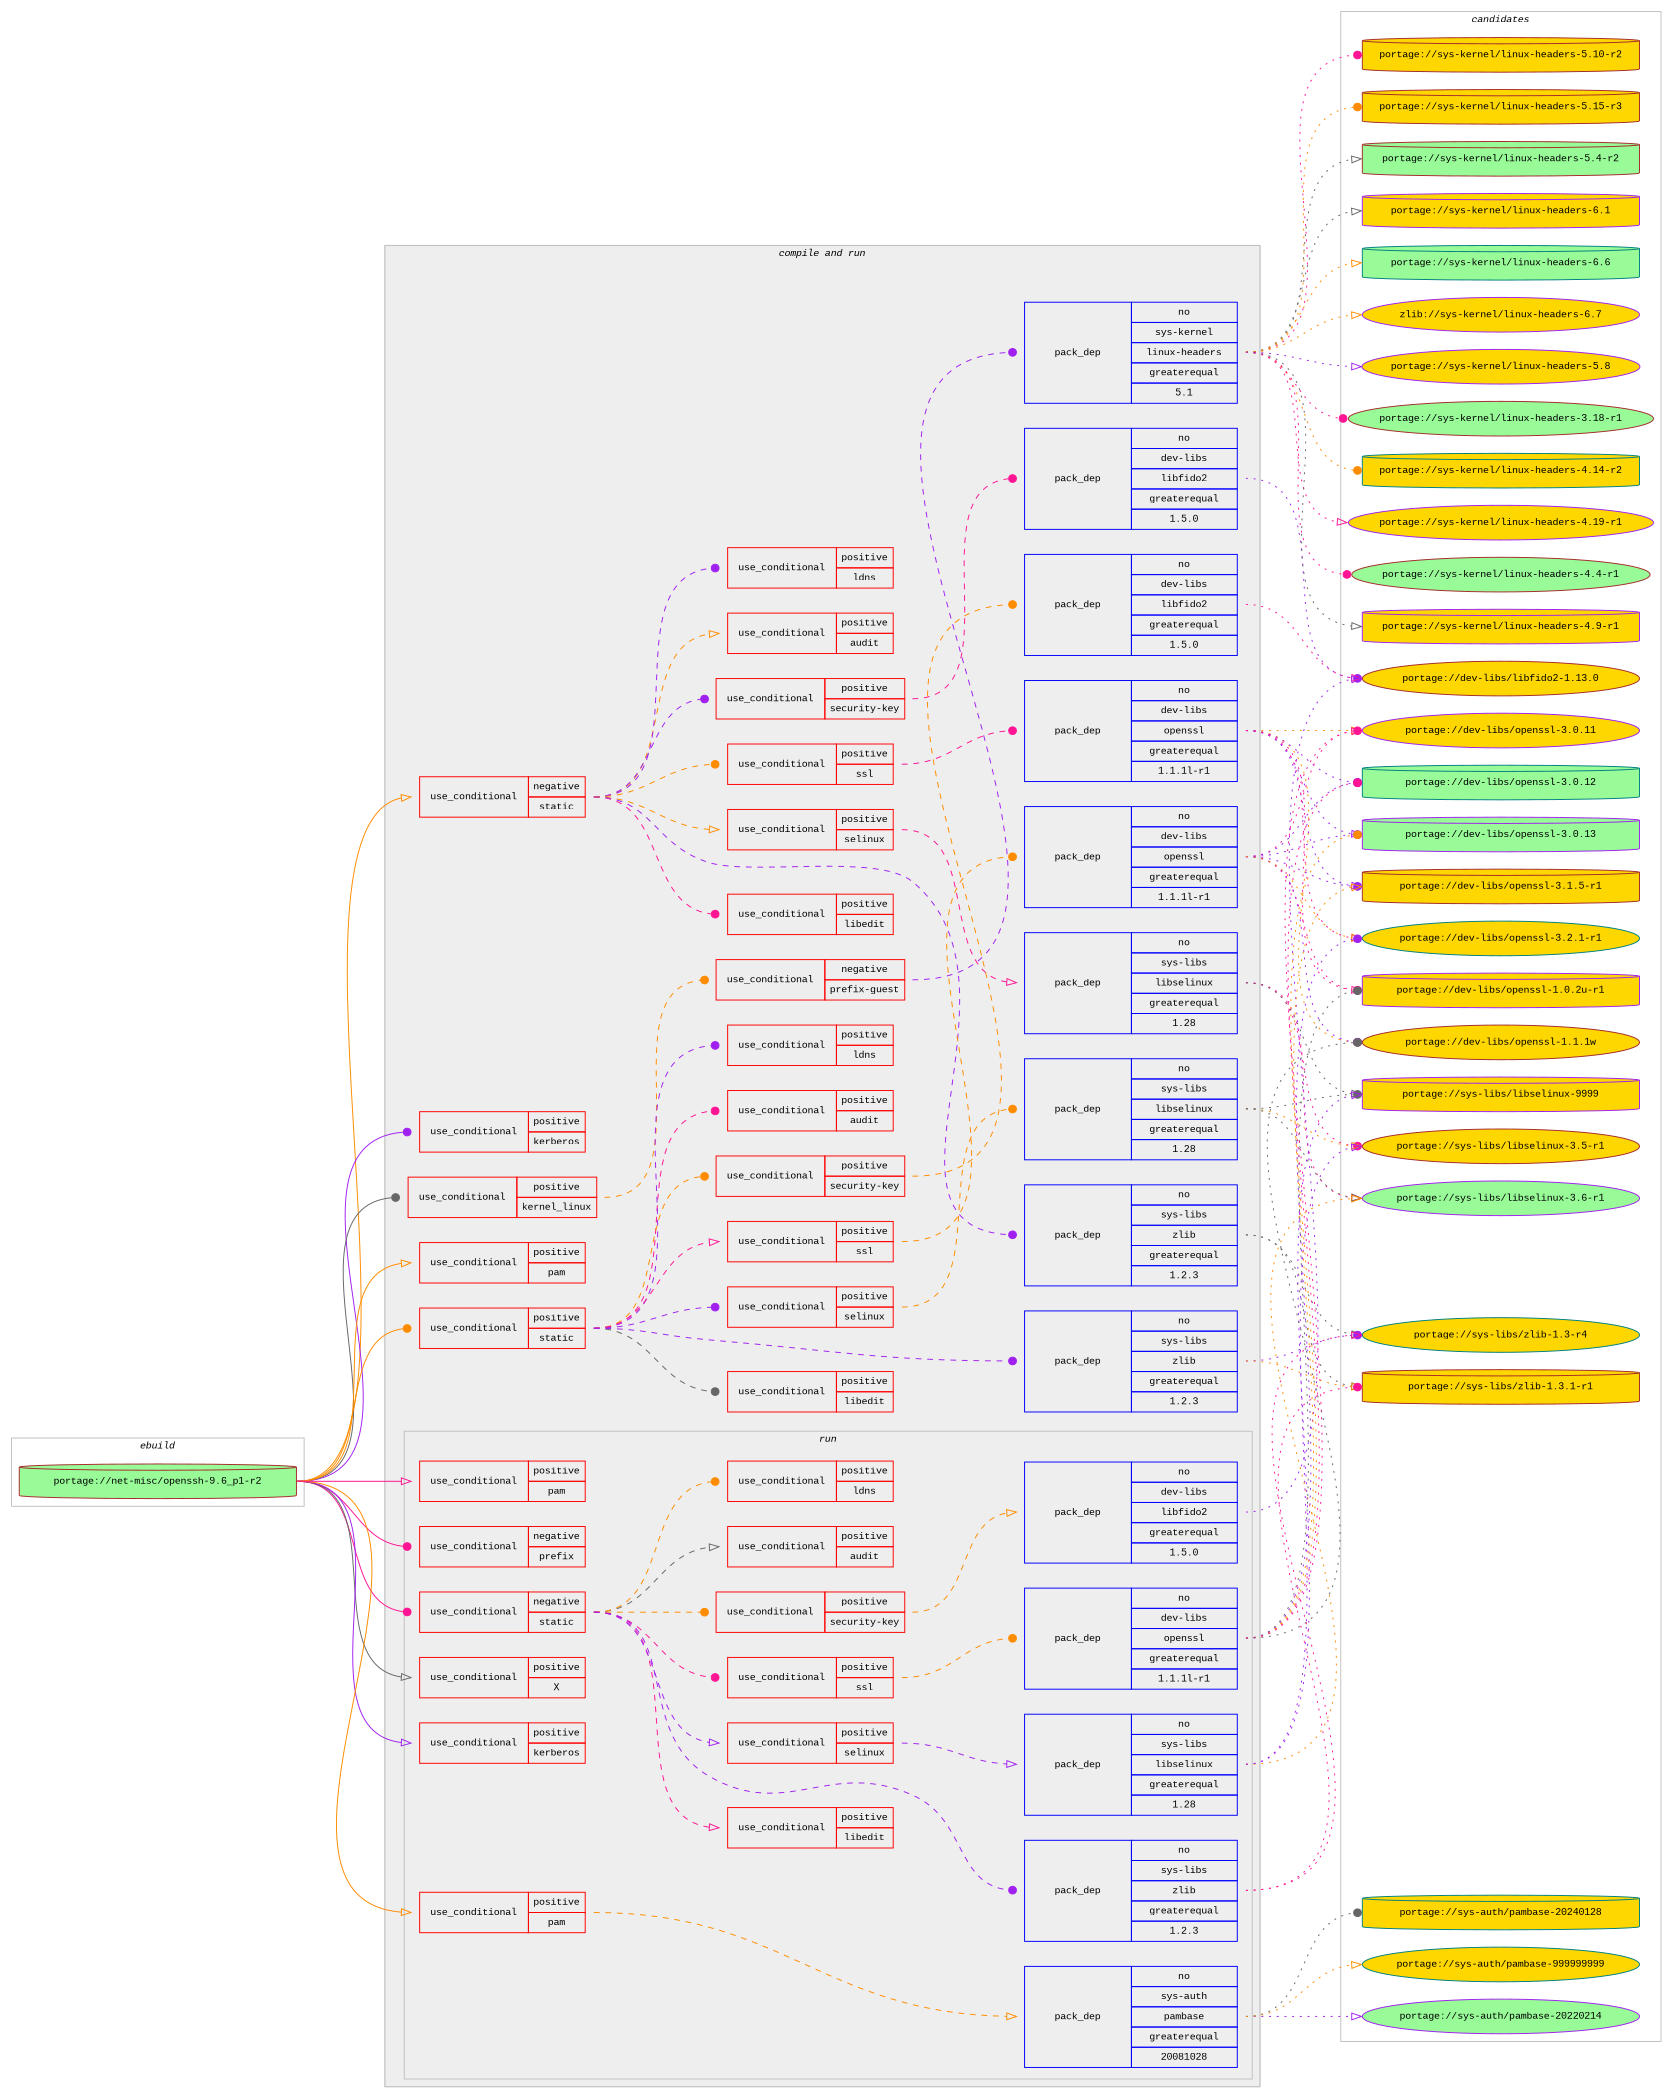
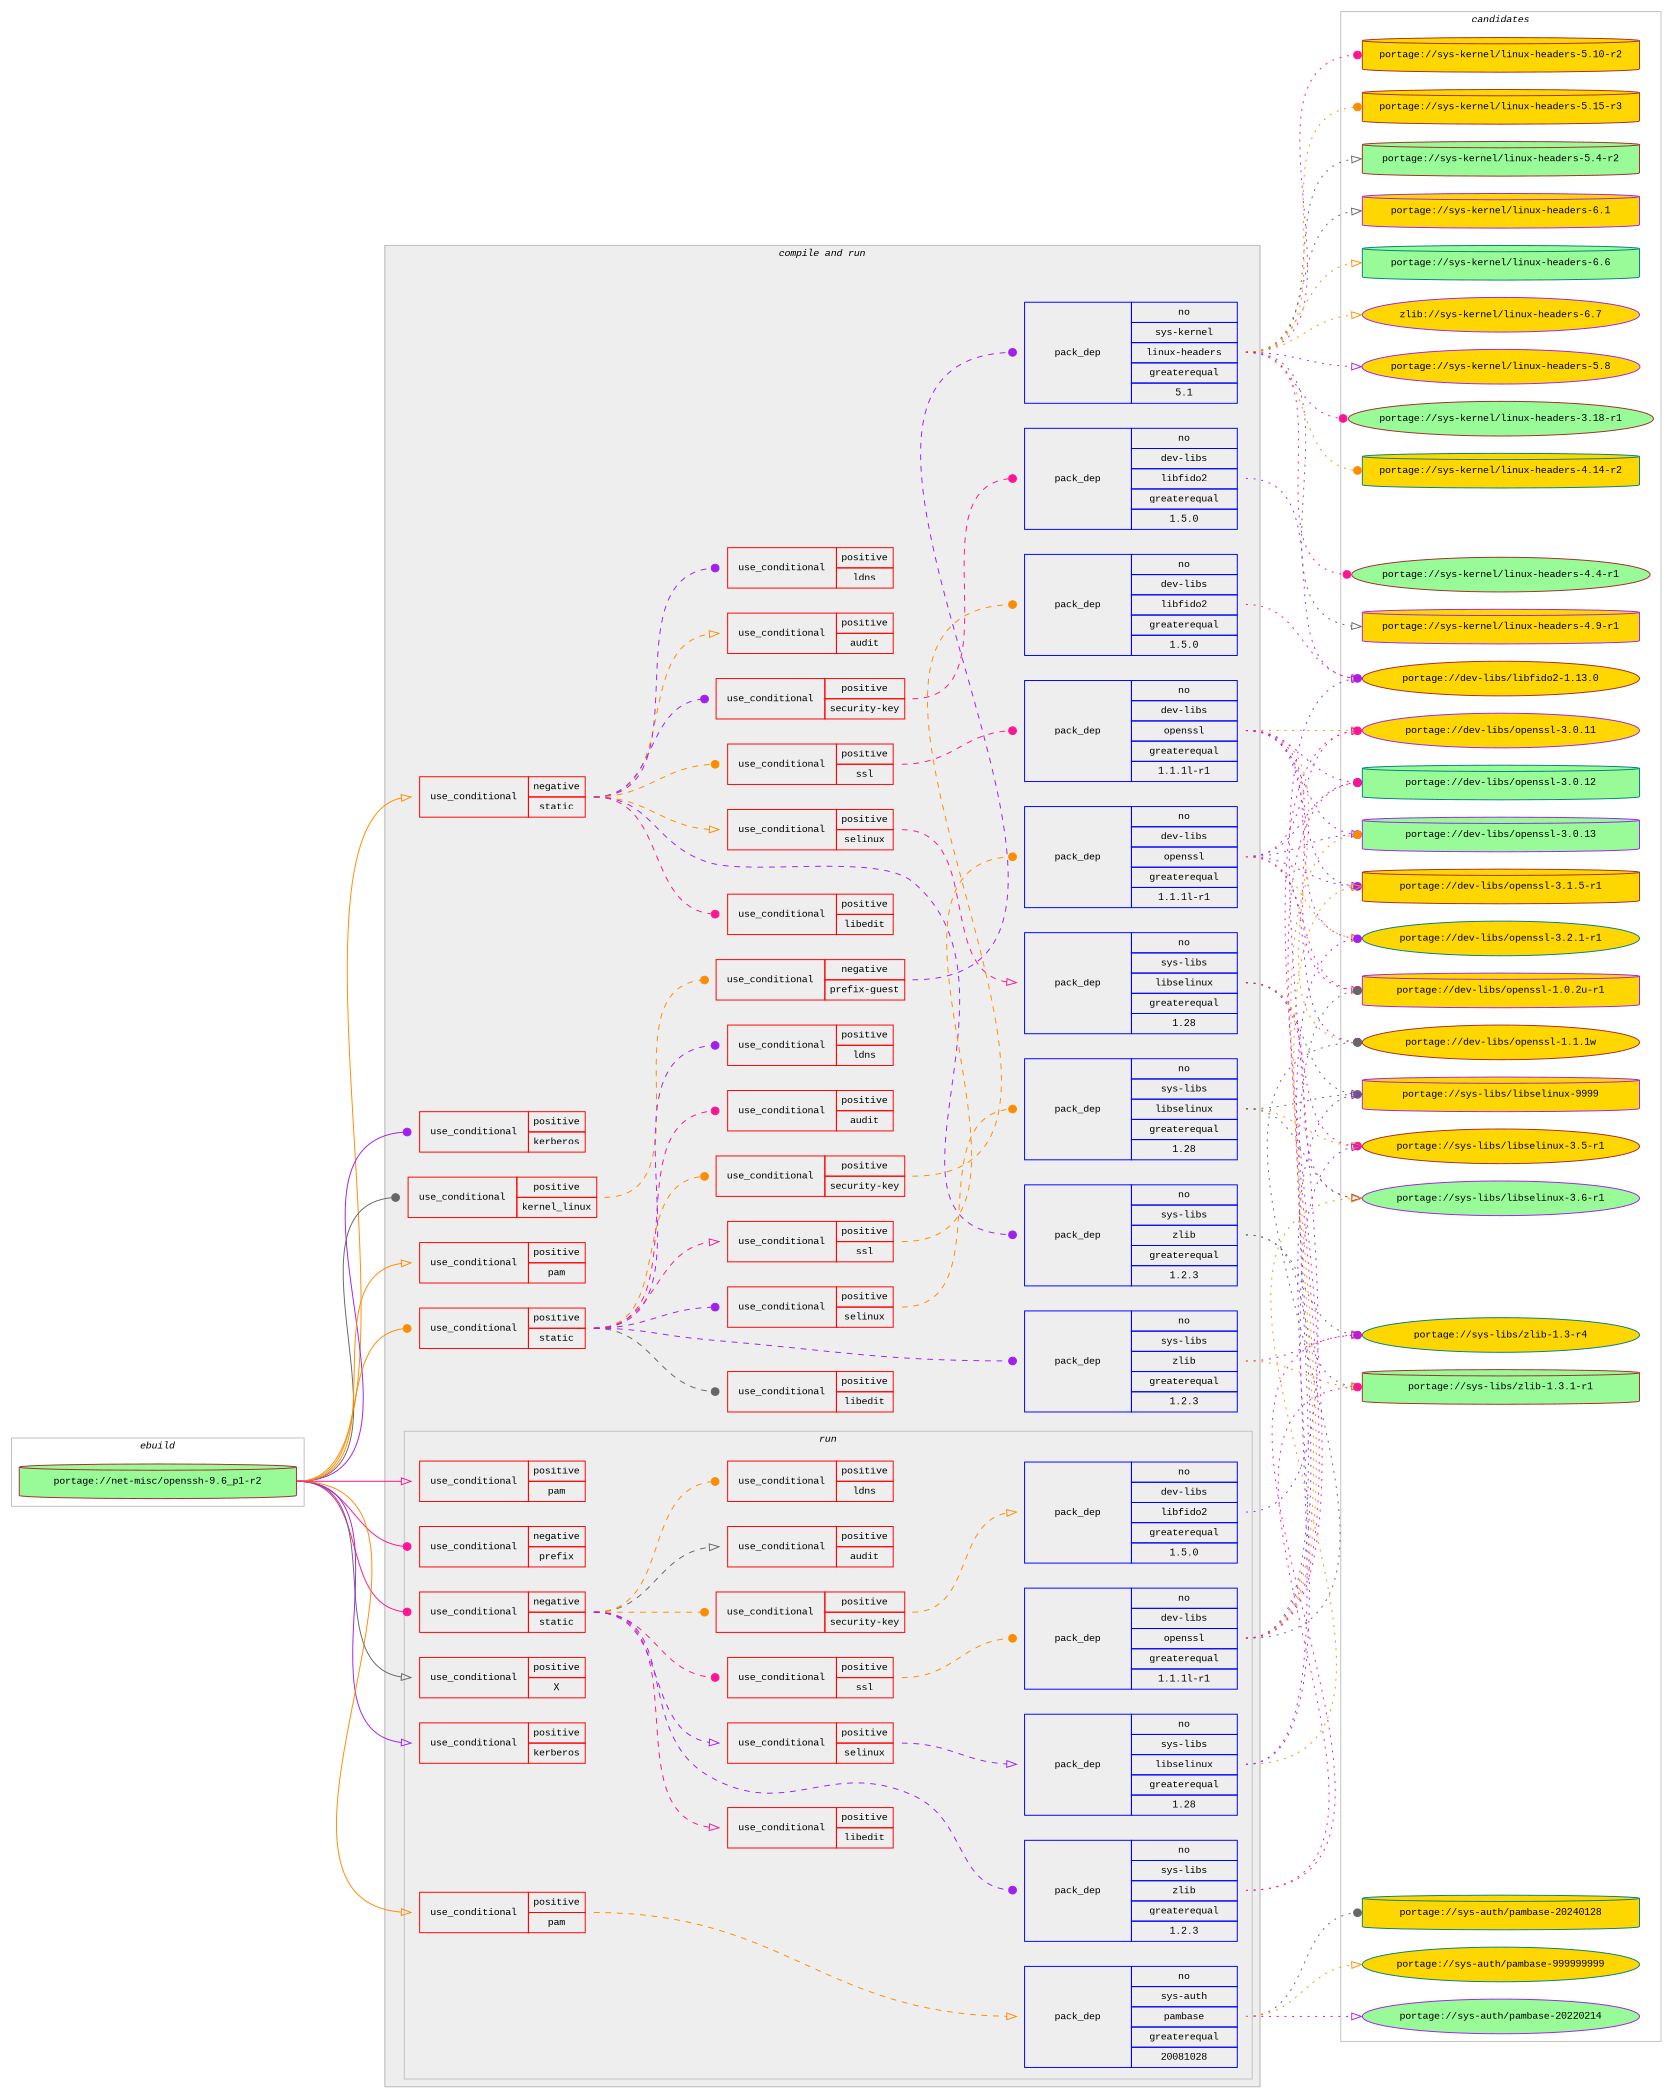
node "portage://sys-kernel/linux-headers-4.19-r1": removed
node "portage://sys-libs/zlib-1.3.1-r1": fillcolor gold -> palegreen
